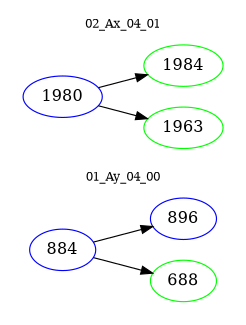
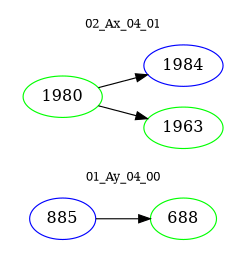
node "1984": color green -> blue
node "1980": color blue -> green
node "896": removed
node "884": label "884" -> "885"
